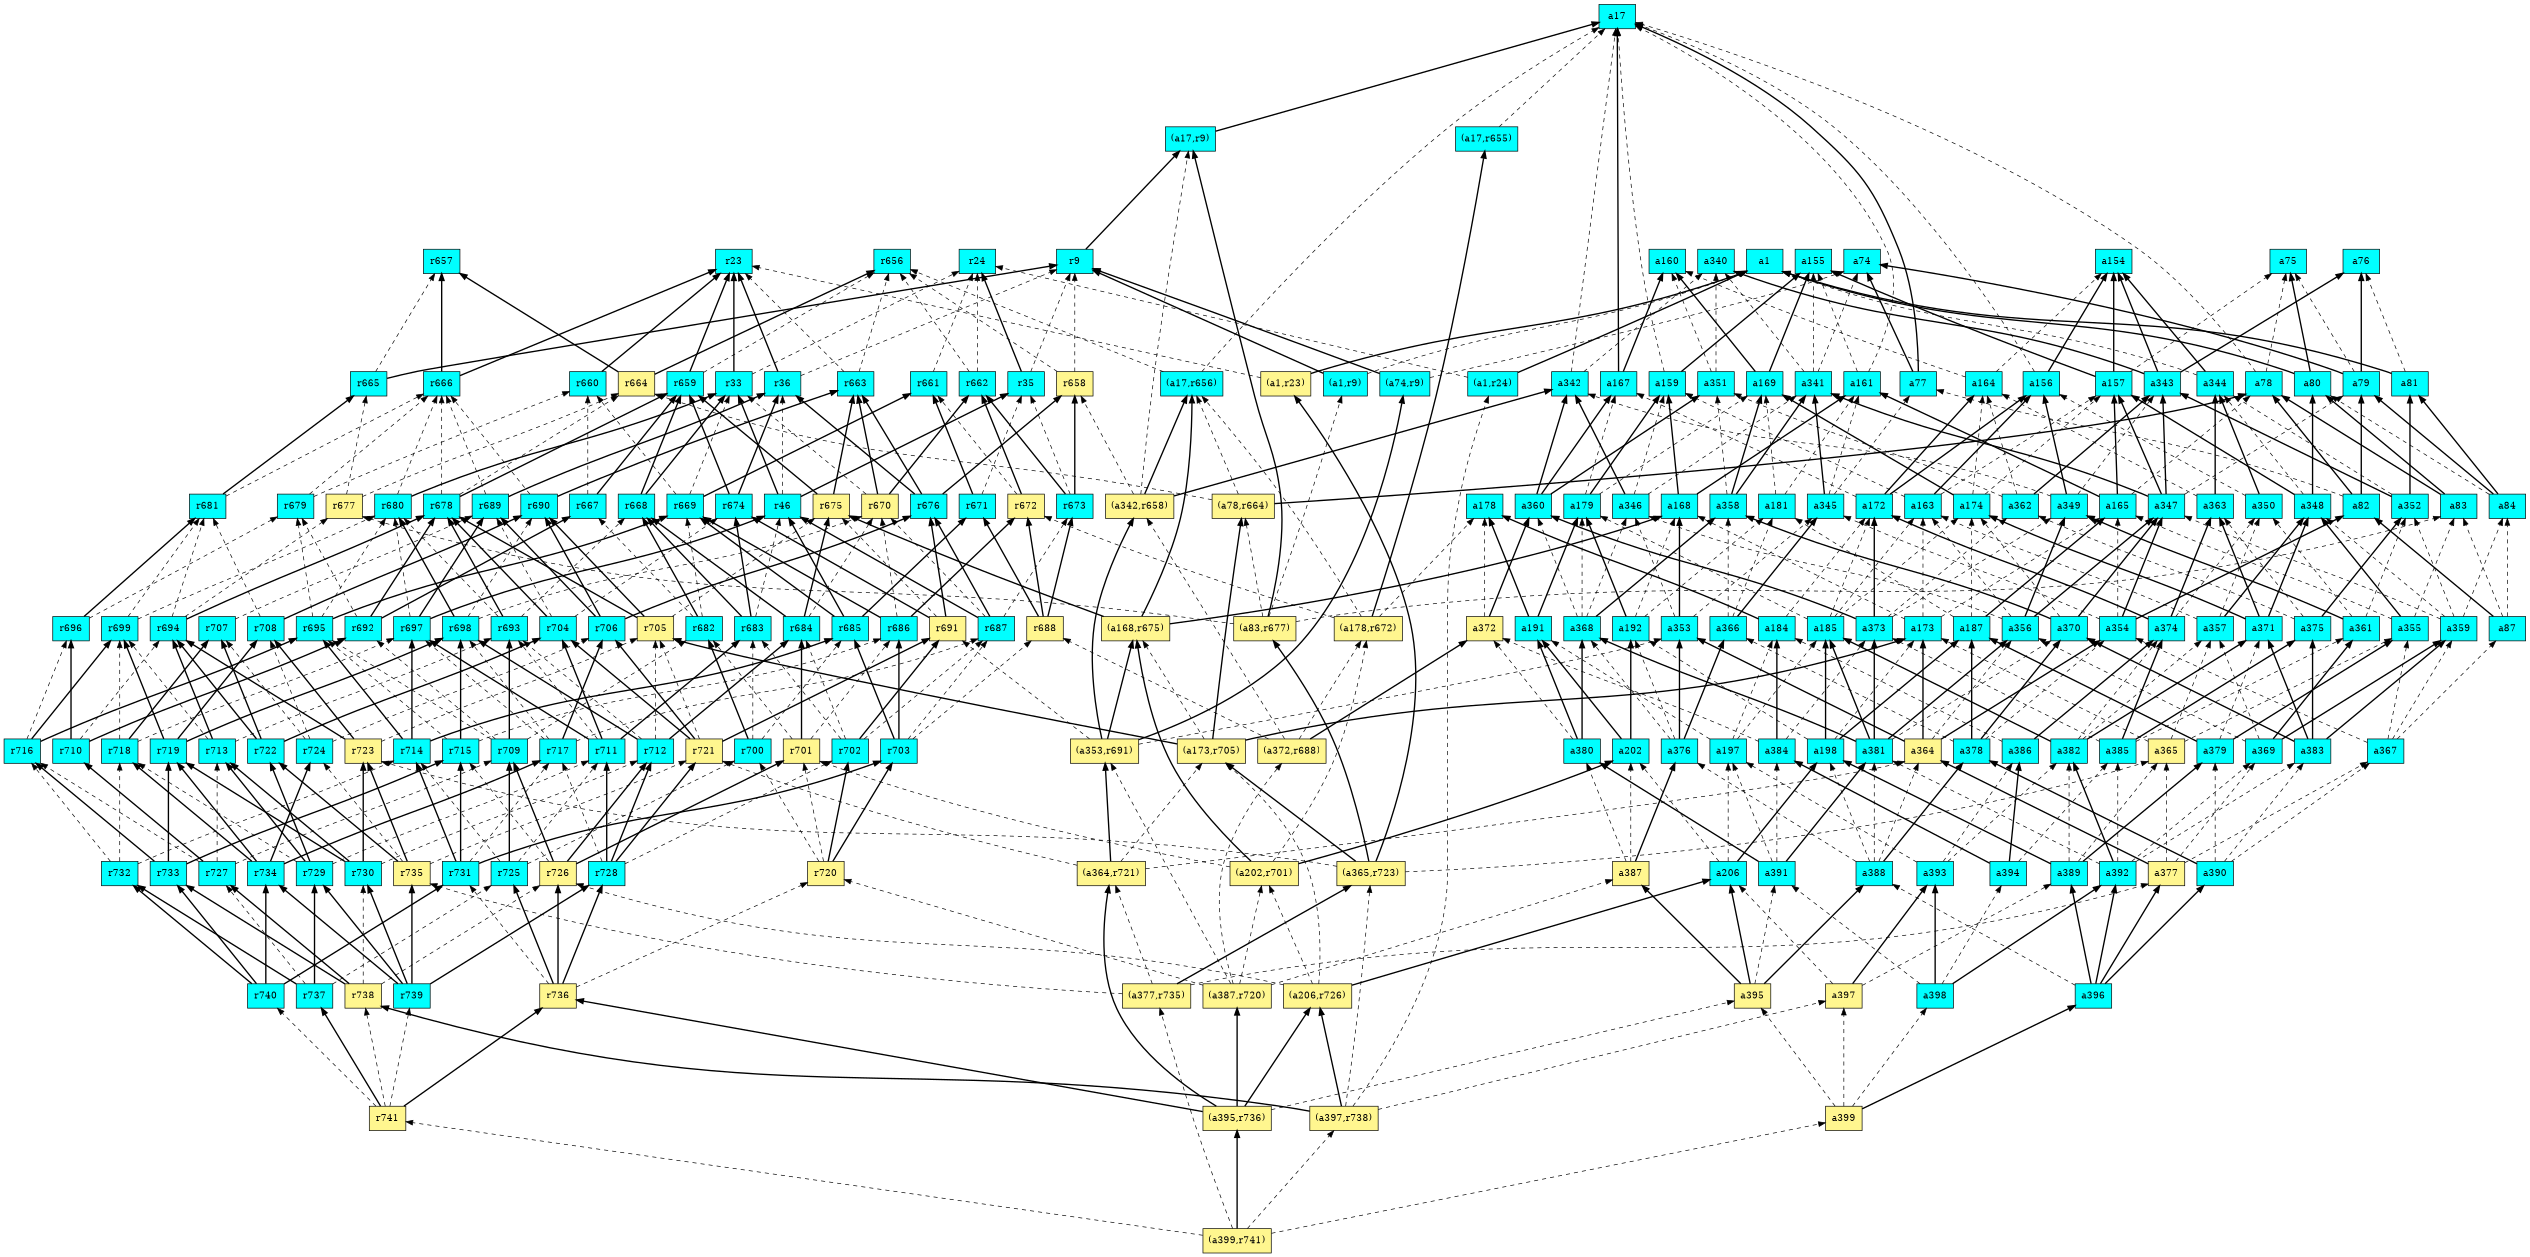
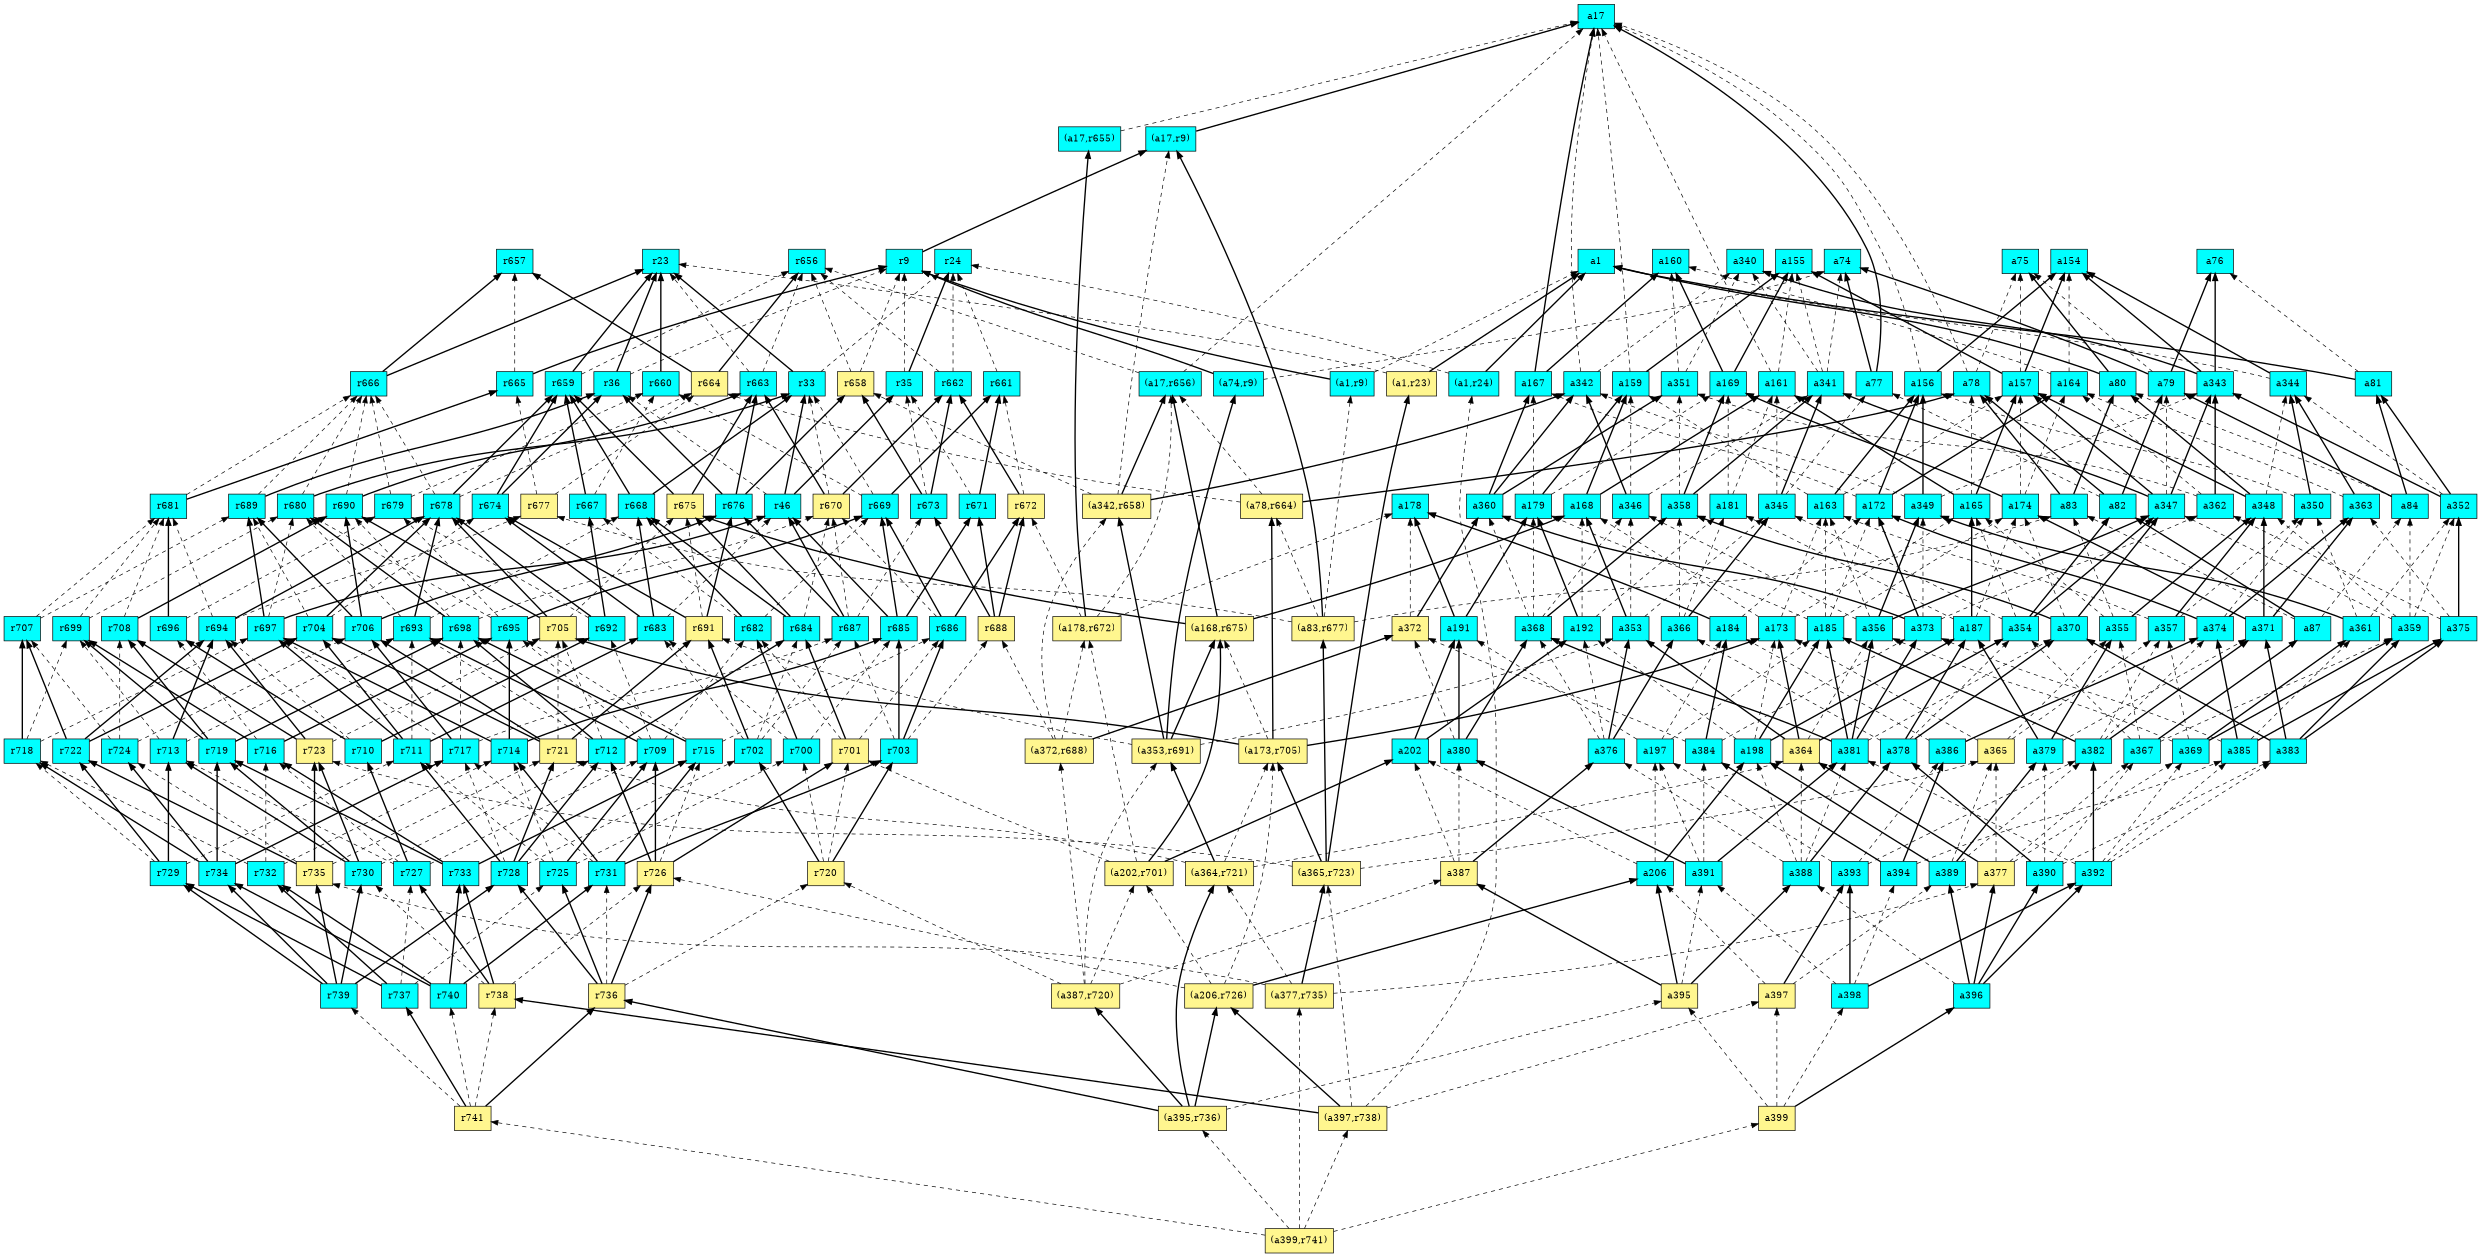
edge "r707" -> "r681": added
edge "a367" -> "a87": style dashed -> bold
edge "(a399,r741)" -> "(a395,r736)": style bold -> dashed
